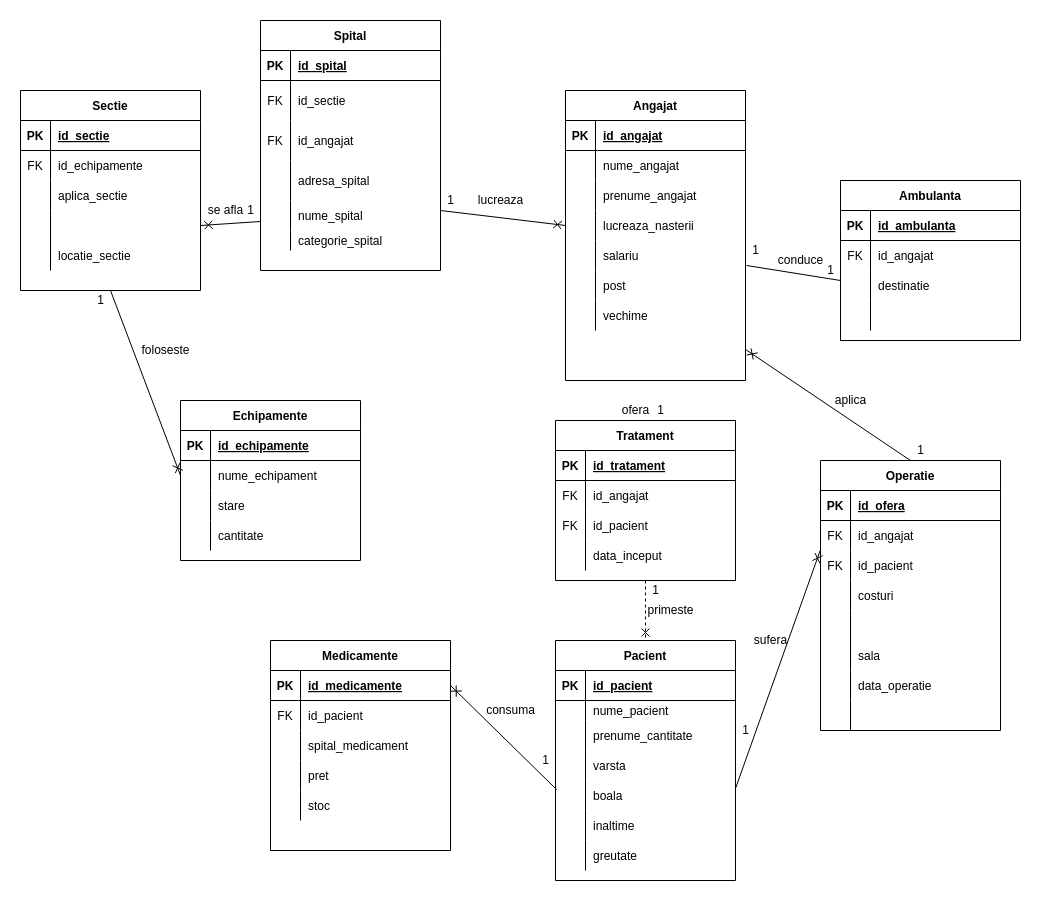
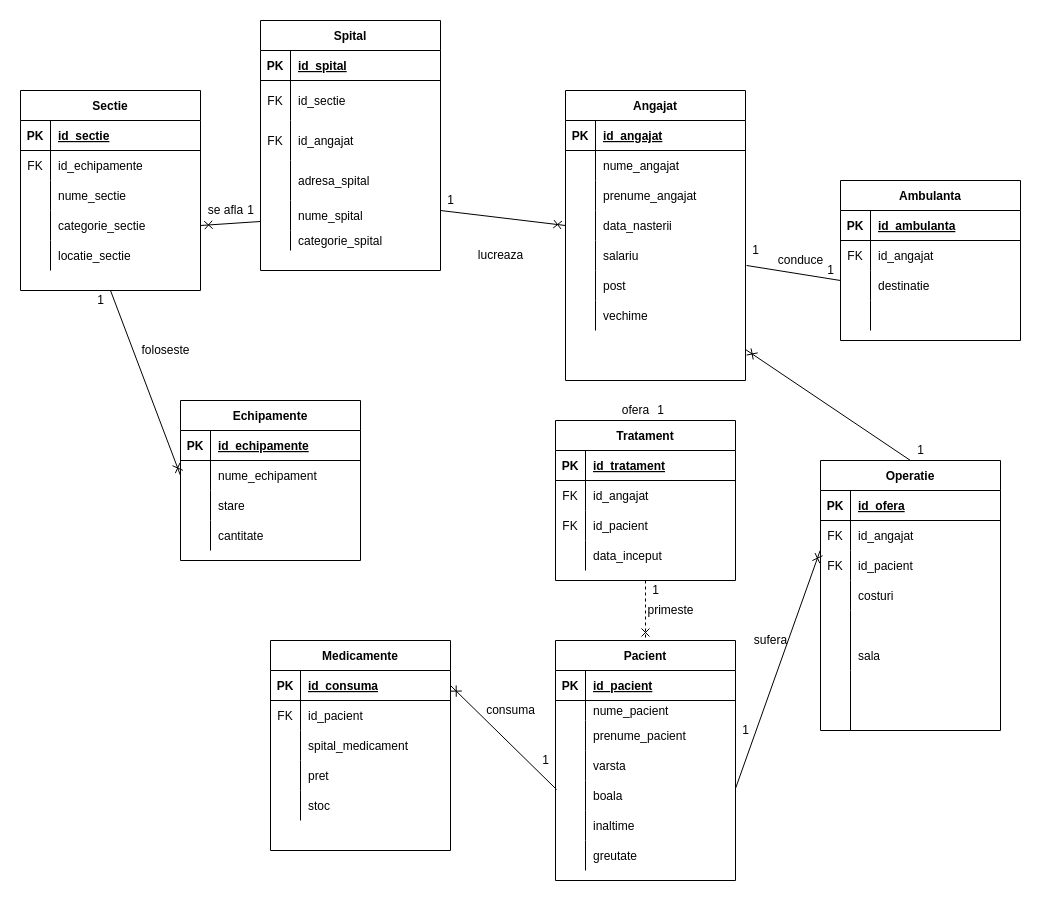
node "aplica_sectie": label "aplica_sectie" -> "nume_sectie"
node "lucreaza": moved (501, 201) -> (501, 256)
node "categorie_sectie": added
node "lucreaza_nasterii": label "lucreaza_nasterii" -> "data_nasterii"
node "aplica": removed
node "id_medicamente": label "id_medicamente" -> "id_consuma"
node "data_operatie": removed
node "prenume_cantitate": label "prenume_cantitate" -> "prenume_pacient"
